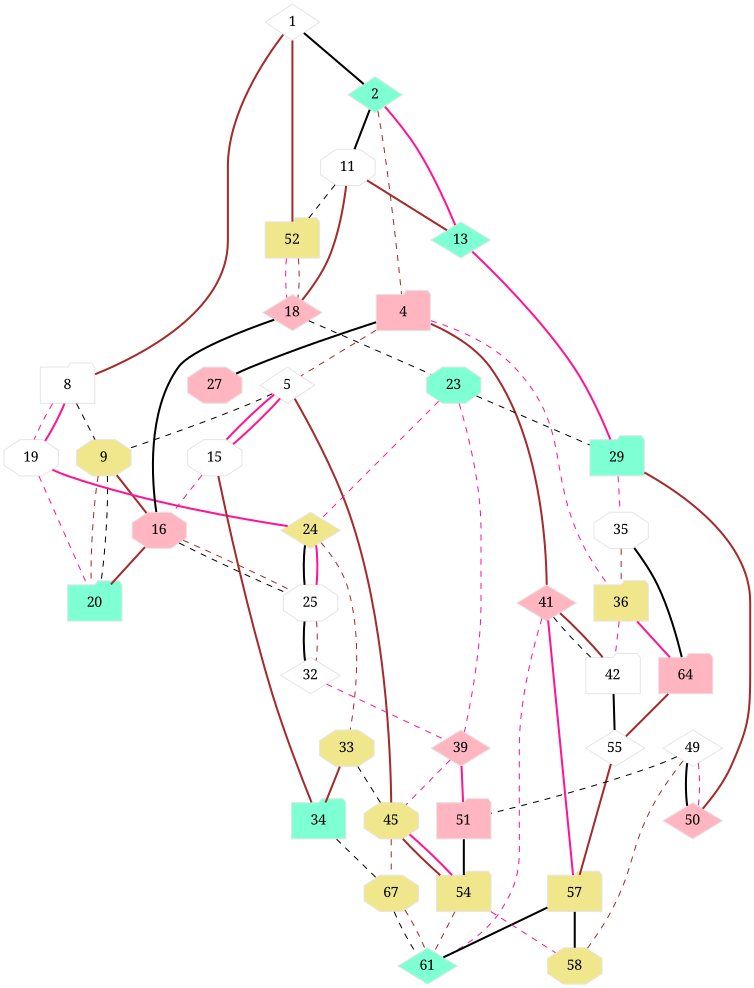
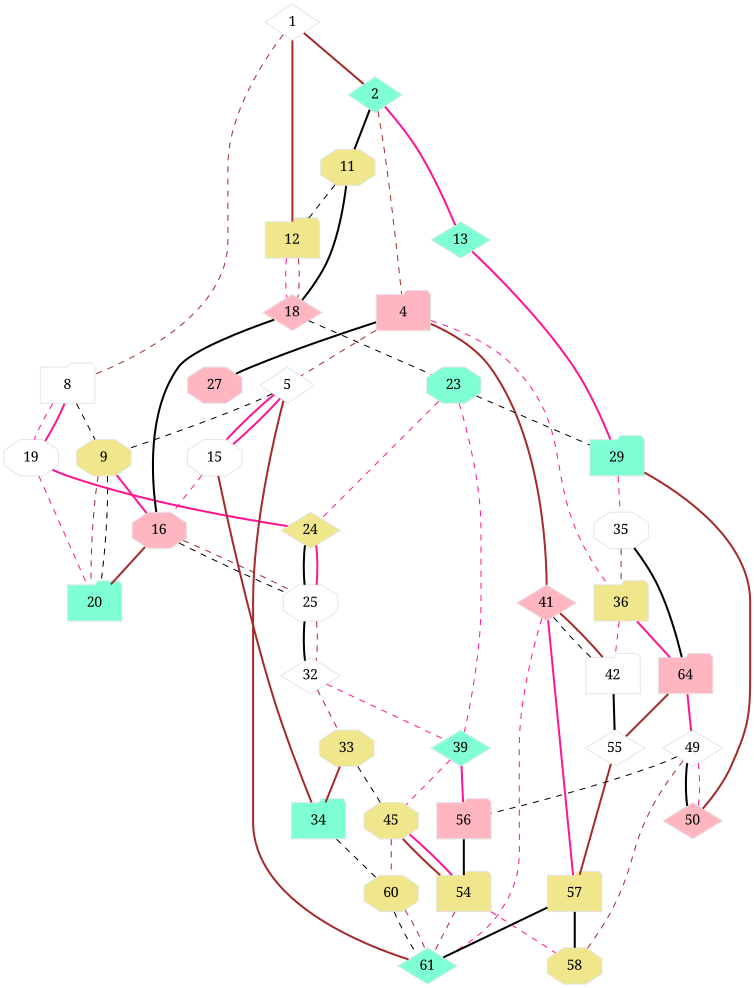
edge "1" -- "2": color black -> brown
node "11": fillcolor white -> khaki
edge "11" -- "13": removed
edge "1" -- "8": style bold -> dashed
node "52": label "52" -> "12"
edge "11" -- "18": color brown -> black
edge "9" -- "16": color brown -> deeppink
edge "5" -- "45": now "5" -- "61"
edge "24" -- "33": now "32" -- "33"
edge "64" -- "49": added
node "39": fillcolor lightpink -> aquamarine
node "51": label "51" -> "56"
node "67": label "67" -> "60"
